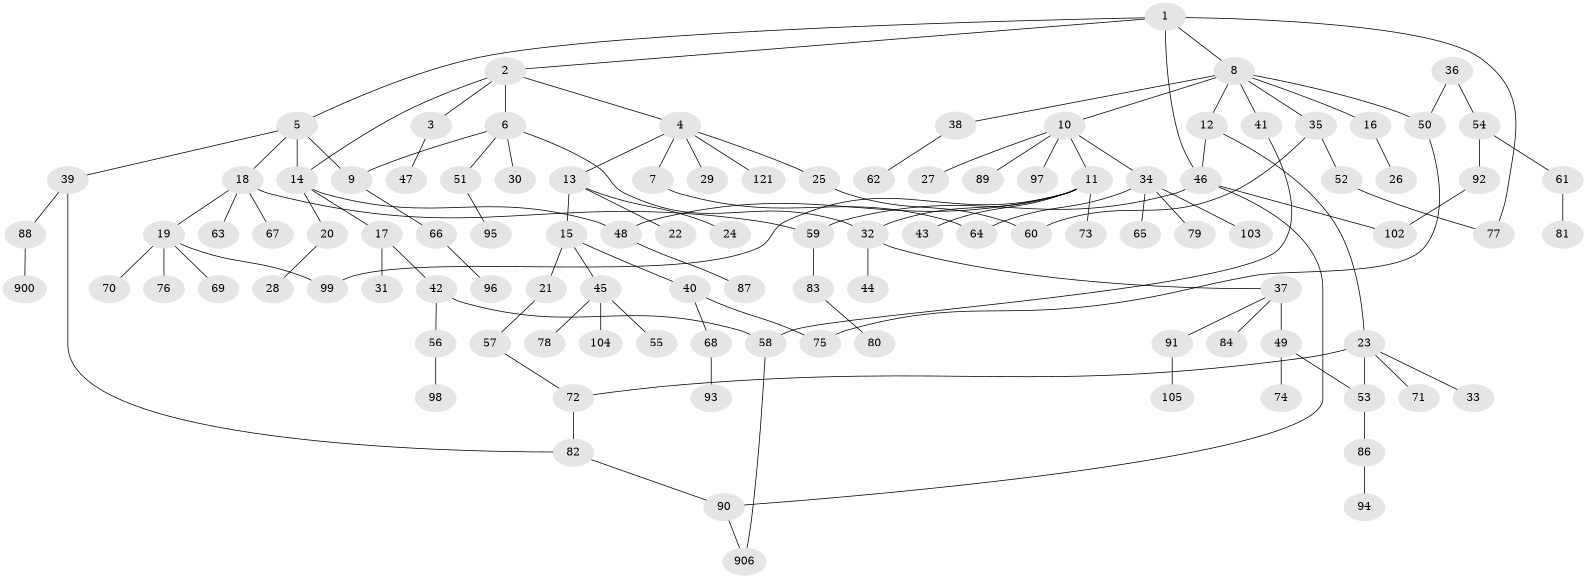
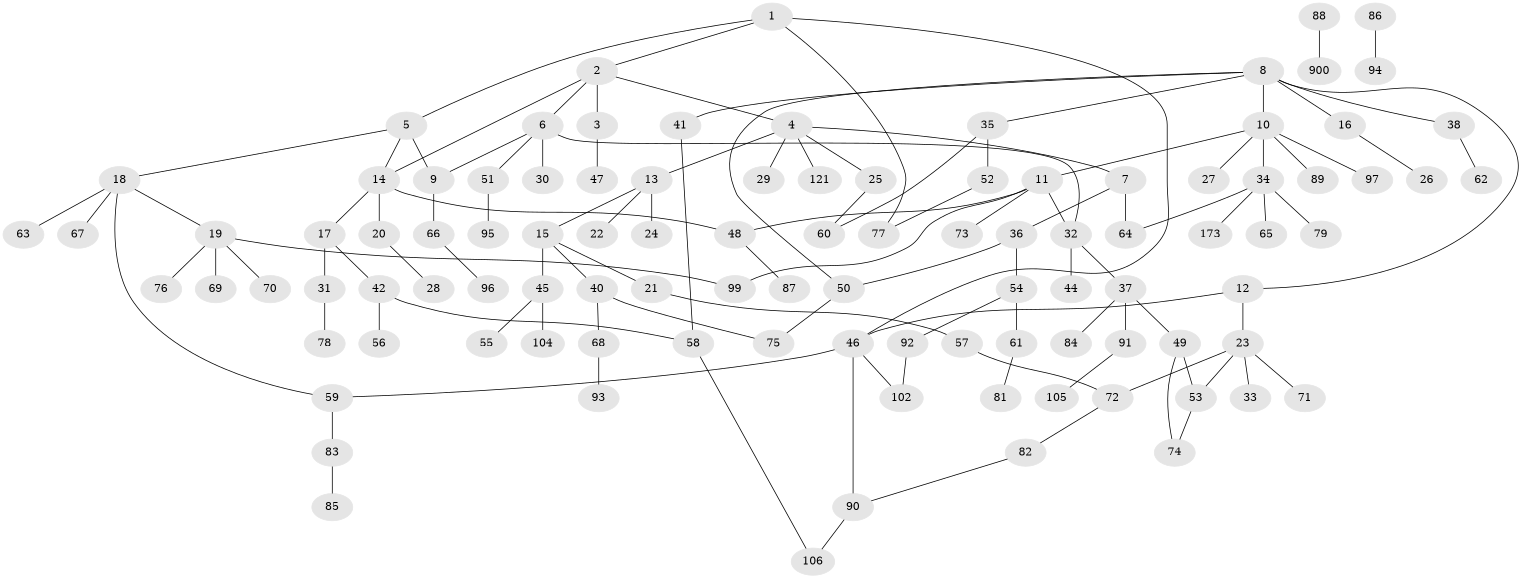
edge "1" -- "8": removed
node "39": removed
edge "7" -- "36": added
node "43": removed
node "103": label "103" -> "173"
edge "45" -- "78": now "31" -- "78"
node "80": label "80" -> "85"
node "98": removed
edge "53" -- "86": now "53" -- "74"
node "906": label "906" -> "106"
